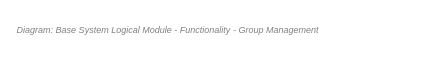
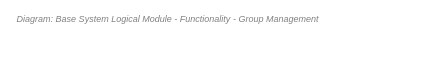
node "Diagram: Base System Logical Module - Functionality - Group Management": moved (210, 30) -> (210, 19)
